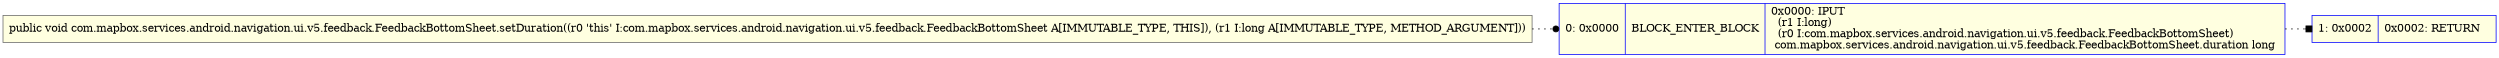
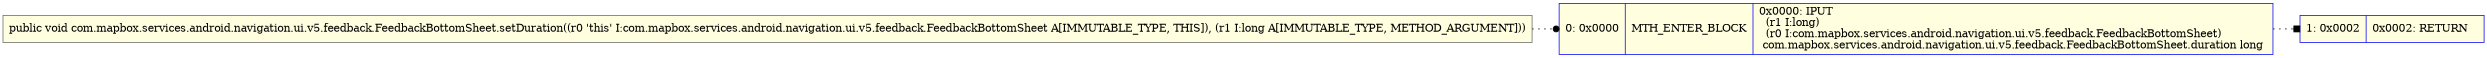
node "0: 0x0000": text "BLOCK_ENTER_BLOCK" -> "MTH_ENTER_BLOCK"
